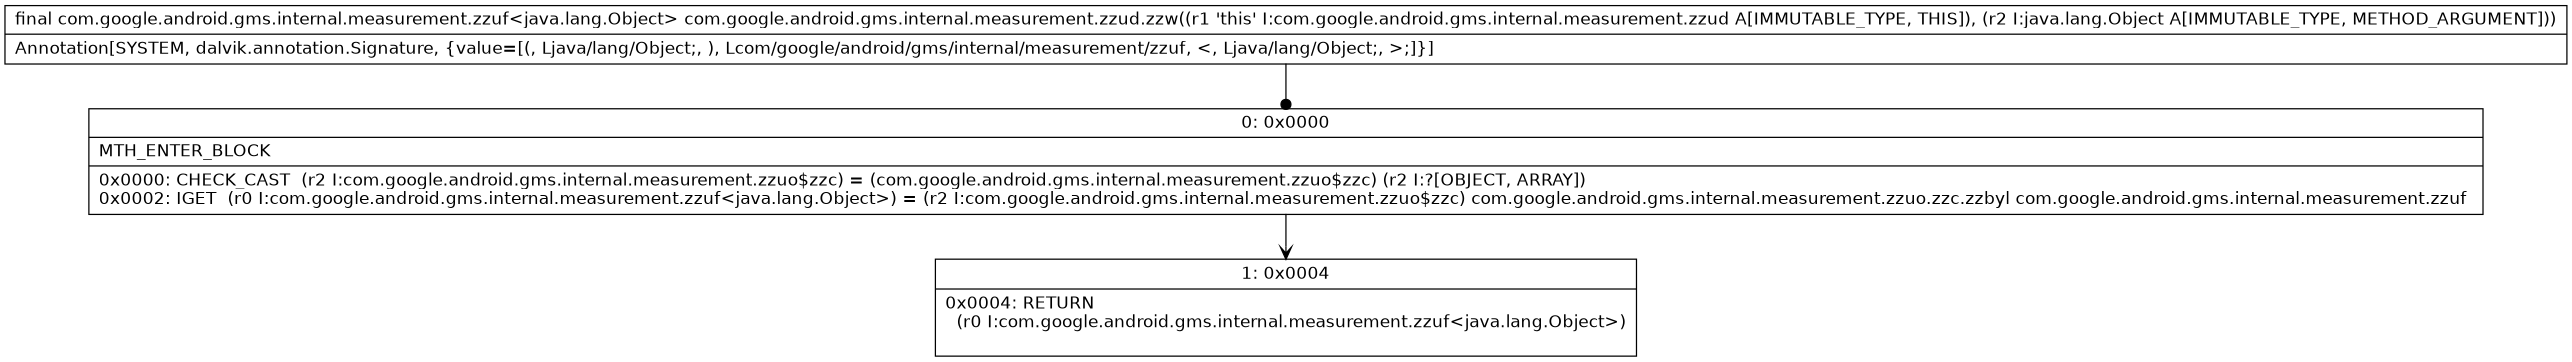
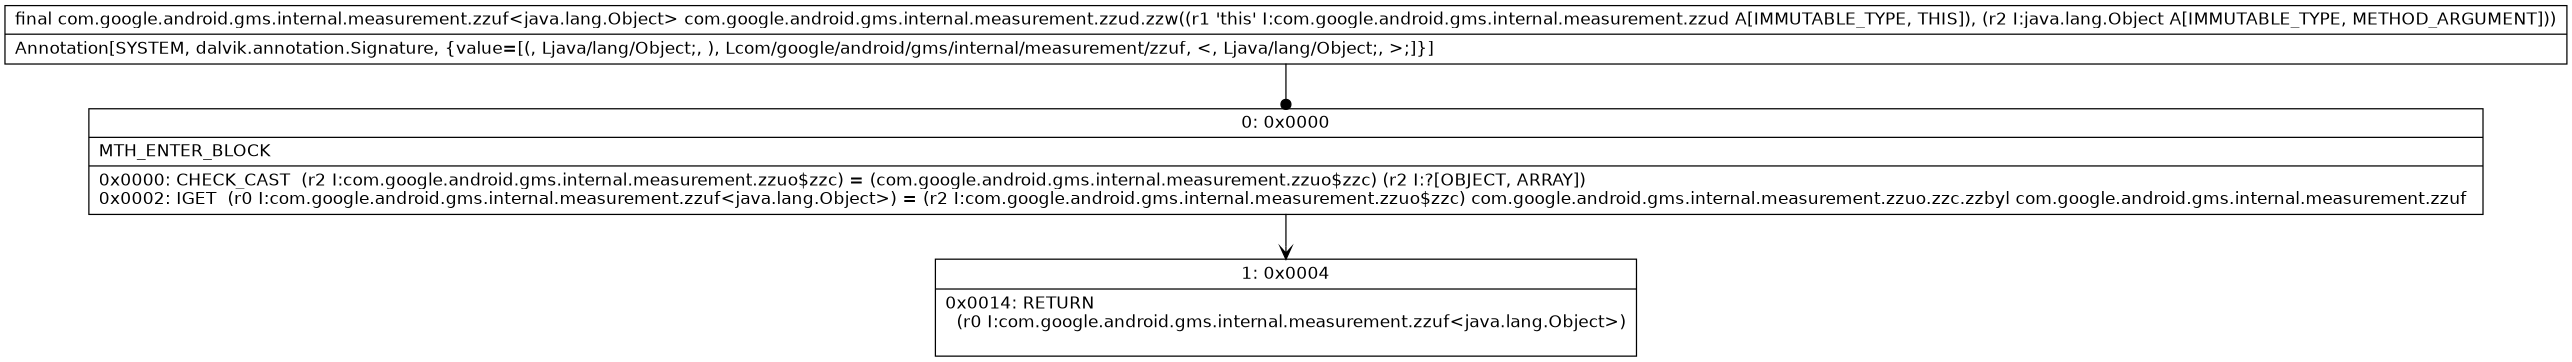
node "1: 0x0004": text "0x0004: RETURN" -> "0x0014: RETURN"
